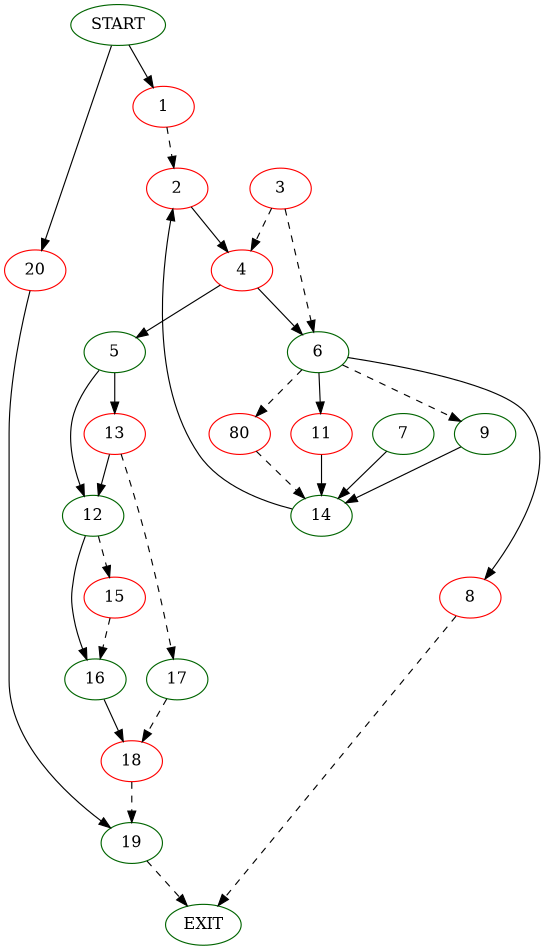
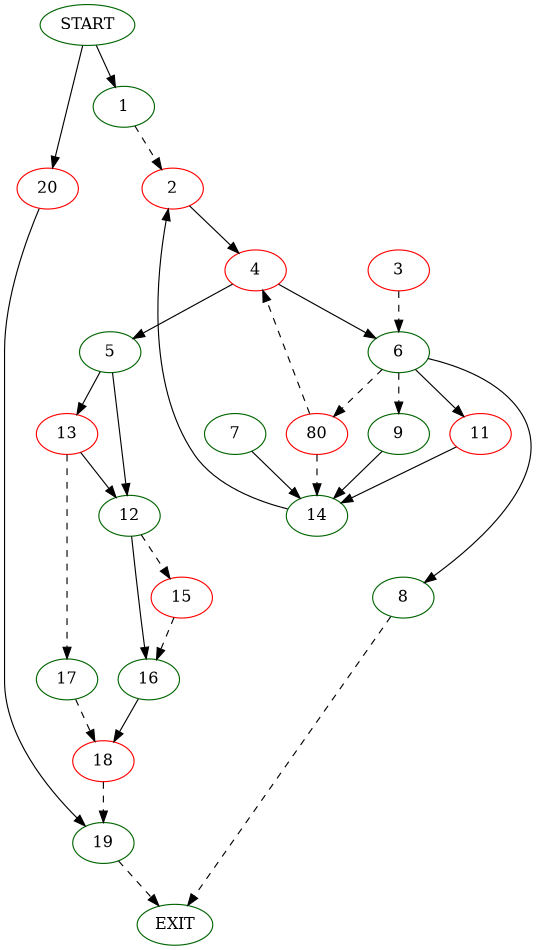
node "1": color red -> darkgreen
edge "3" -> "4": now "80" -> "4"
node "8": color red -> darkgreen
